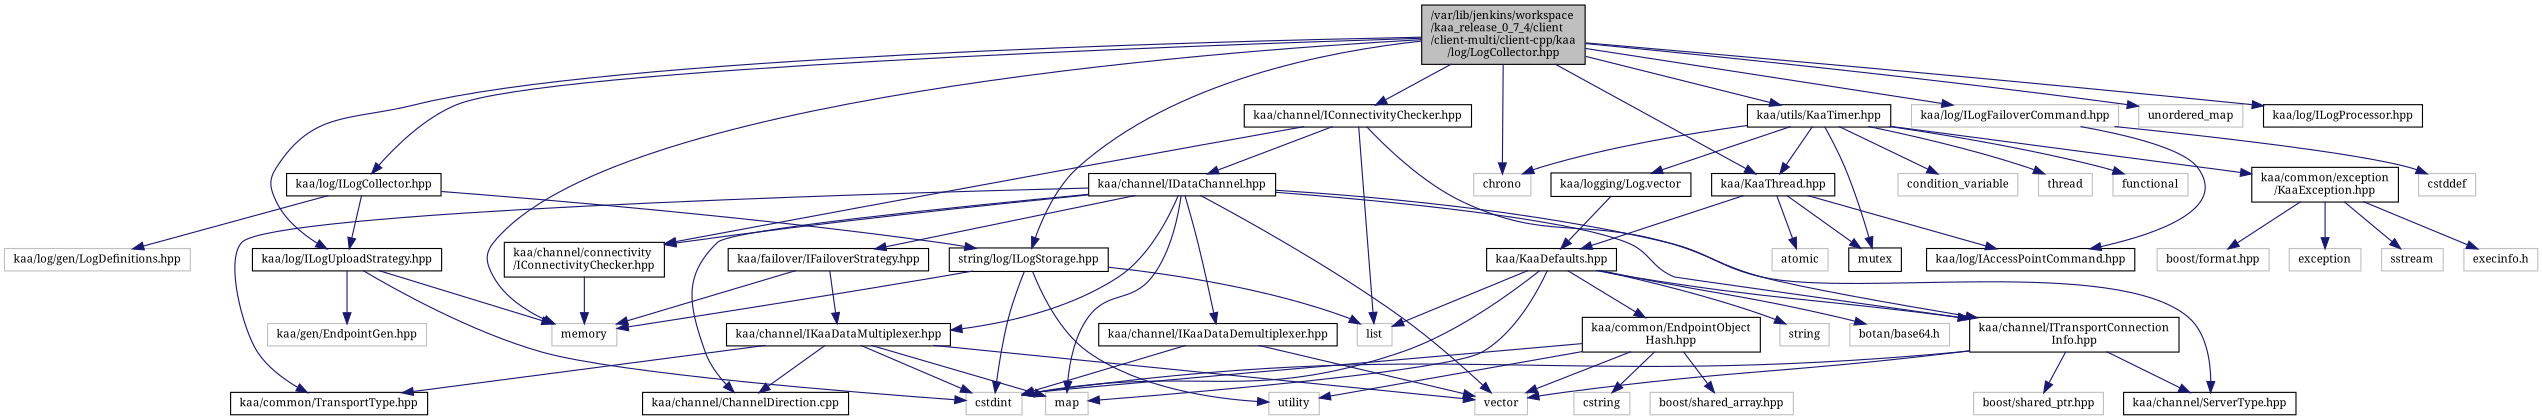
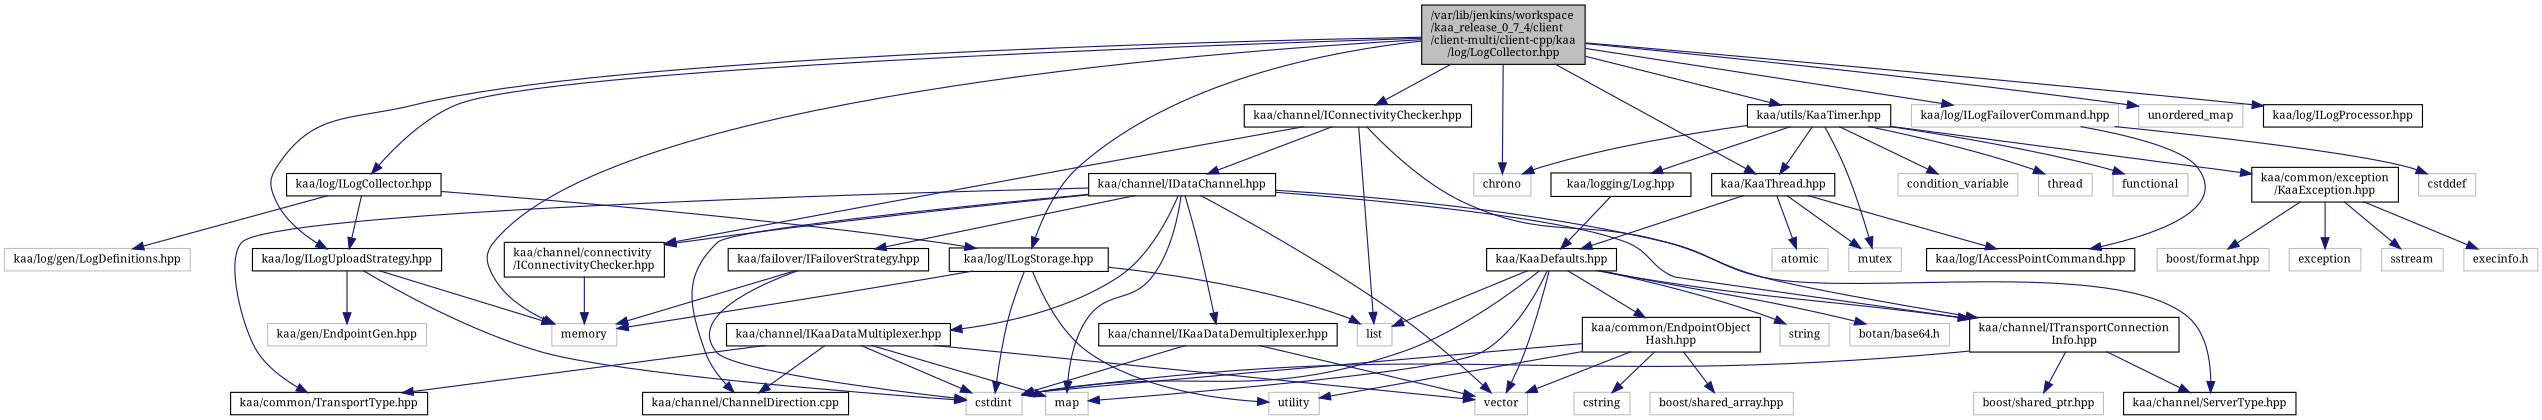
node "kaa/logging/Log.vector": label "kaa/logging/Log.vector" -> "kaa/logging/Log.hpp"
node "string/log/ILogStorage.hpp": label "string/log/ILogStorage.hpp" -> "kaa/log/ILogStorage.hpp"
node "mutex": color black -> grey75
edge "kaa/failover/IFailoverStrategy.hpp" -> "kaa/channel/IKaaDataMultiplexer.hpp": now "kaa/failover/IFailoverStrategy.hpp" -> "cstdint"
edge "kaa/channel/ITransportConnection Info.hpp" -> "vector": now "kaa/KaaDefaults.hpp" -> "vector"
